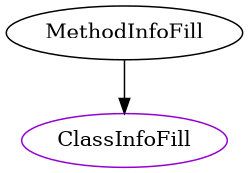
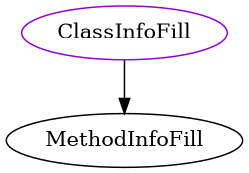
edge "MethodInfoFill" -> "ClassInfoFill": reversed
